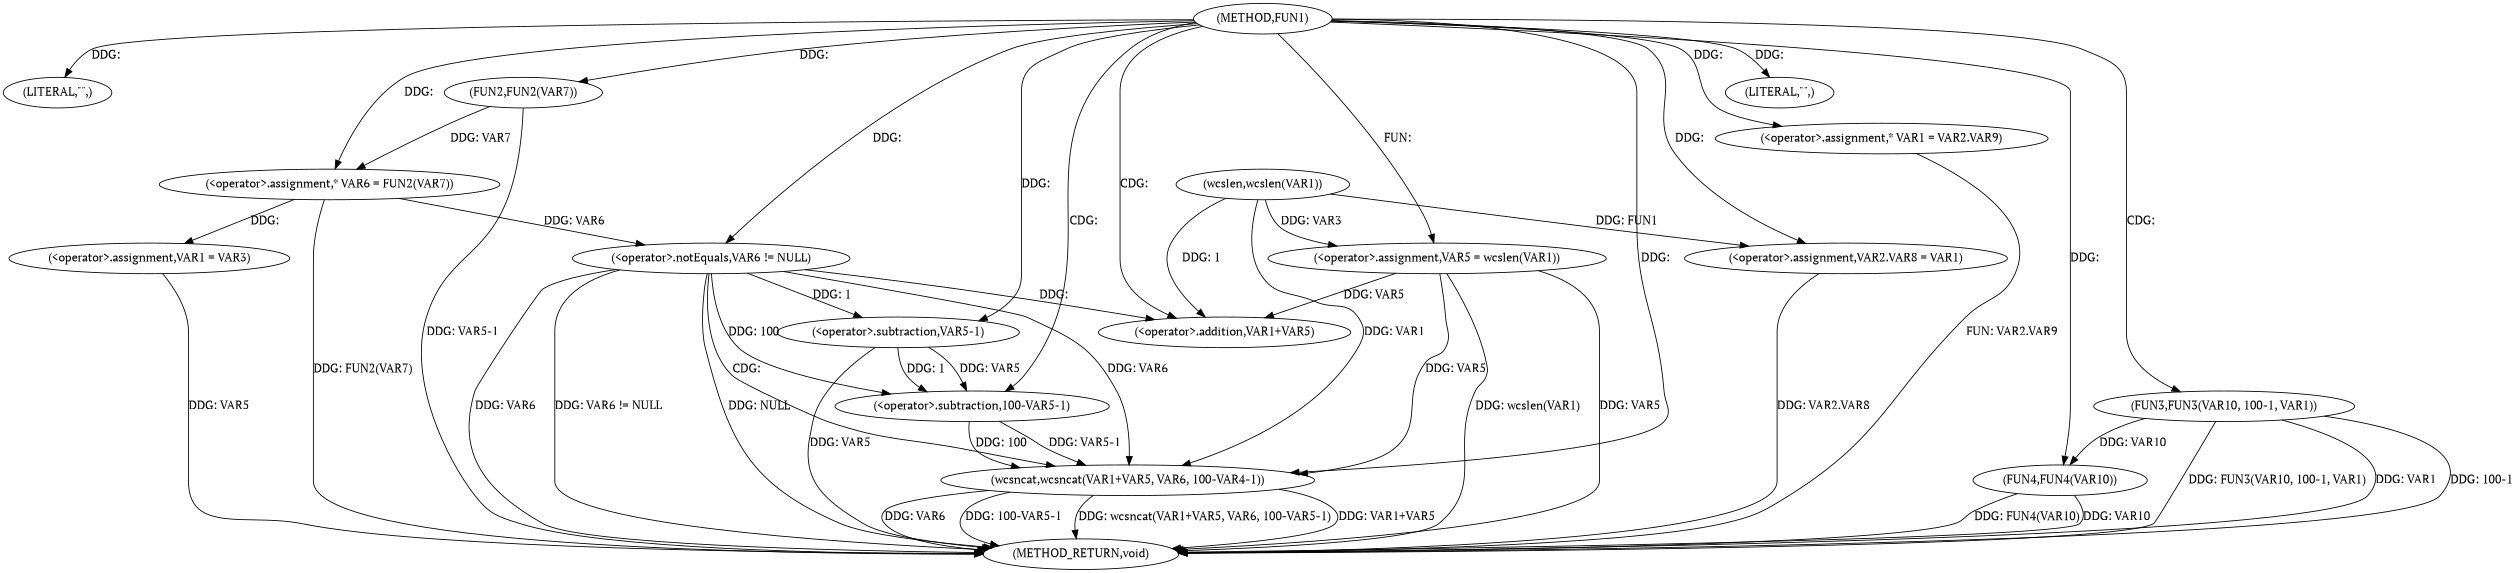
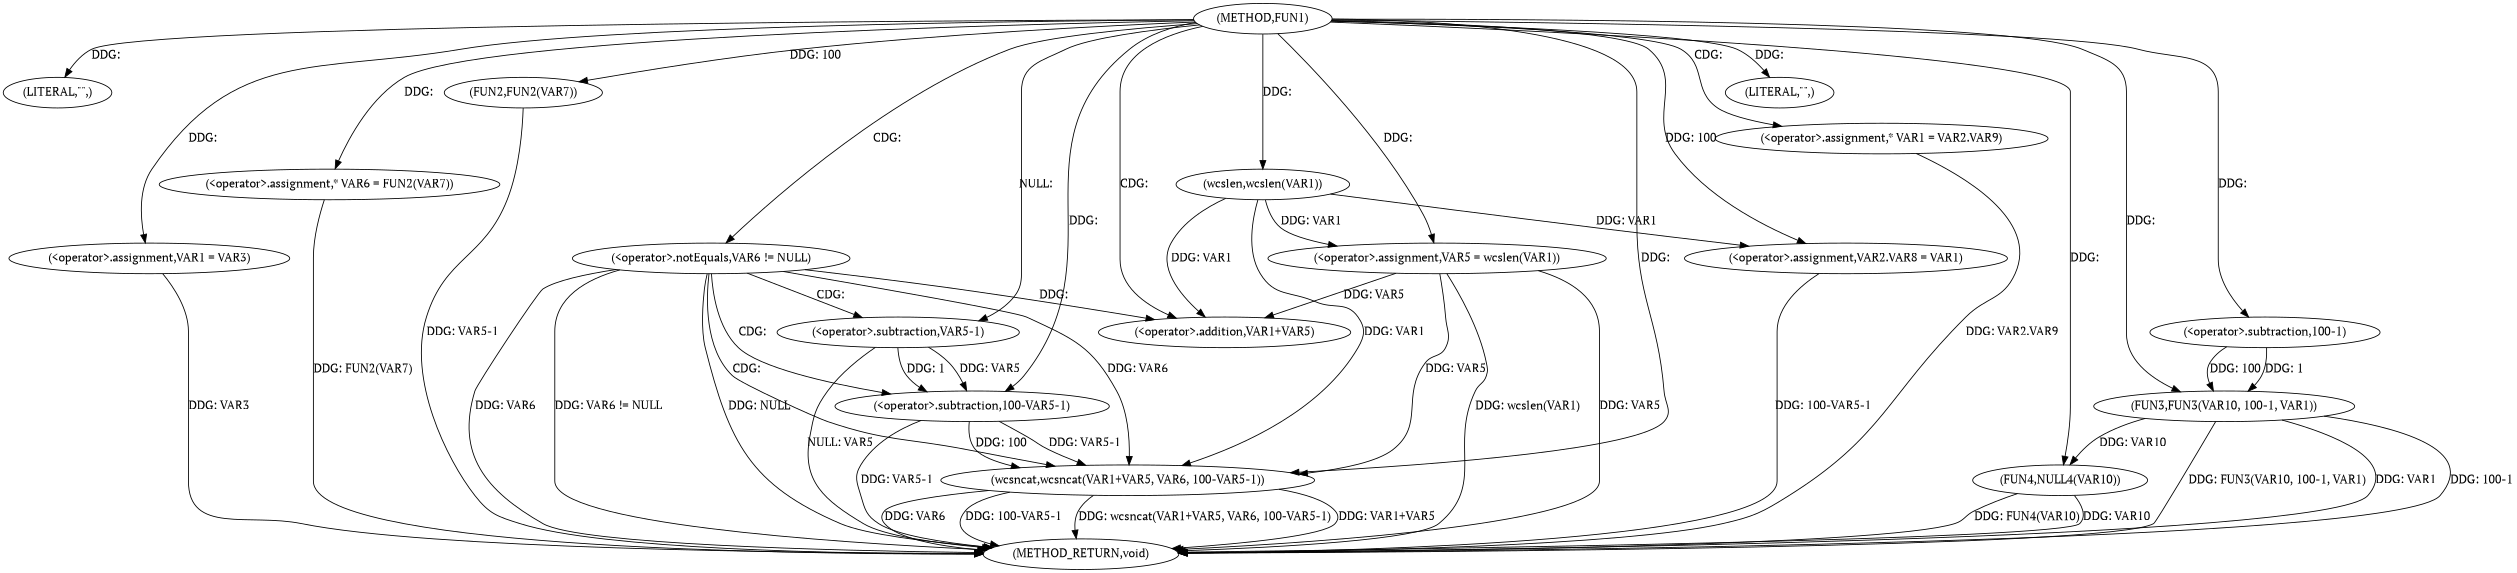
edge "(METHOD,FUN1)" -> "(FUN2,FUN2(VAR7))": label "DDG: " -> "DDG: 100"
edge "(METHOD,FUN1)" -> "(<operator>.assignment,* VAR1 = VAR2.VAR9)": label "DDG: " -> "CDG: "
edge "(METHOD,FUN1)" -> "(wcslen,wcslen(VAR1))": added, label "DDG:"
edge "(FUN2,FUN2(VAR7))" -> "(<operator>.assignment,* VAR6 = FUN2(VAR7))": removed, label "DDG: VAR7"
edge "(METHOD,FUN1)" -> "(<operator>.notEquals,VAR6 != NULL)": label "DDG: " -> "CDG: "
edge "(METHOD,FUN1)" -> "(<operator>.assignment,VAR5 = wcslen(VAR1))": label "FUN: " -> "DDG: "
edge "(METHOD,FUN1)" -> "(<operator>.assignment,VAR2.VAR8 = VAR1)": label "DDG: " -> "DDG: 100"
edge "(METHOD,FUN1)" -> "(<operator>.subtraction,VAR5-1)": label "DDG: " -> "NULL: "
edge "(<operator>.assignment,* VAR6 = FUN2(VAR7))" -> "(<operator>.assignment,VAR1 = VAR3)": now "(METHOD,FUN1)" -> "(<operator>.assignment,VAR1 = VAR3)"
edge "(<operator>.assignment,* VAR6 = FUN2(VAR7))" -> "(<operator>.notEquals,VAR6 != NULL)": removed, label "DDG: VAR6"
edge "(METHOD,FUN1)" -> "(<operator>.subtraction,100-VAR5-1)": label "CDG: " -> "DDG: "
edge "(wcslen,wcslen(VAR1))" -> "(<operator>.assignment,VAR5 = wcslen(VAR1))": label "DDG: VAR3" -> "DDG: VAR1"
edge "(wcslen,wcslen(VAR1))" -> "(<operator>.assignment,VAR2.VAR8 = VAR1)": label "DDG: FUN1" -> "DDG: VAR1"
edge "(METHOD,FUN1)" -> "(FUN3,FUN3(VAR10, 100-1, VAR1))": label "CDG: " -> "DDG: "
edge "(wcslen,wcslen(VAR1))" -> "(<operator>.addition,VAR1+VAR5)": label "DDG: 1" -> "DDG: VAR1"
edge "(<operator>.notEquals,VAR6 != NULL)" -> "(<operator>.subtraction,VAR5-1)": label "DDG: 1" -> "CDG: "
edge "(<operator>.notEquals,VAR6 != NULL)" -> "(<operator>.subtraction,100-VAR5-1)": label "DDG: 100" -> "CDG: "
edge "(<operator>.assignment,* VAR1 = VAR2.VAR9)" -> "(METHOD_RETURN,void)": label "FUN: VAR2.VAR9" -> "DDG: VAR2.VAR9"
node "(<operator>.subtraction,100-1)": added
edge "(<operator>.assignment,VAR1 = VAR3)" -> "(METHOD_RETURN,void)": label "DDG: VAR5" -> "DDG: VAR3"
edge "(<operator>.assignment,VAR2.VAR8 = VAR1)" -> "(METHOD_RETURN,void)": label "DDG: VAR2.VAR8" -> "DDG: 100-VAR5-1"
edge "(<operator>.subtraction,VAR5-1)" -> "(METHOD_RETURN,void)": label "DDG: VAR5" -> "NULL: VAR5"
node "(wcsncat,wcsncat(VAR1+VAR5, VAR6, 100-VAR4-1))": label "(wcsncat,wcsncat(VAR1+VAR5, VAR6, 100-VAR4-1))" -> "(wcsncat,wcsncat(VAR1+VAR5, VAR6, 100-VAR5-1))"
node "(FUN4,FUN4(VAR10))": label "(FUN4,FUN4(VAR10))" -> "(FUN4,NULL4(VAR10))"
edge "(<operator>.subtraction,100-VAR5-1)" -> "(METHOD_RETURN,void)": added, label "DDG: VAR5-1"
